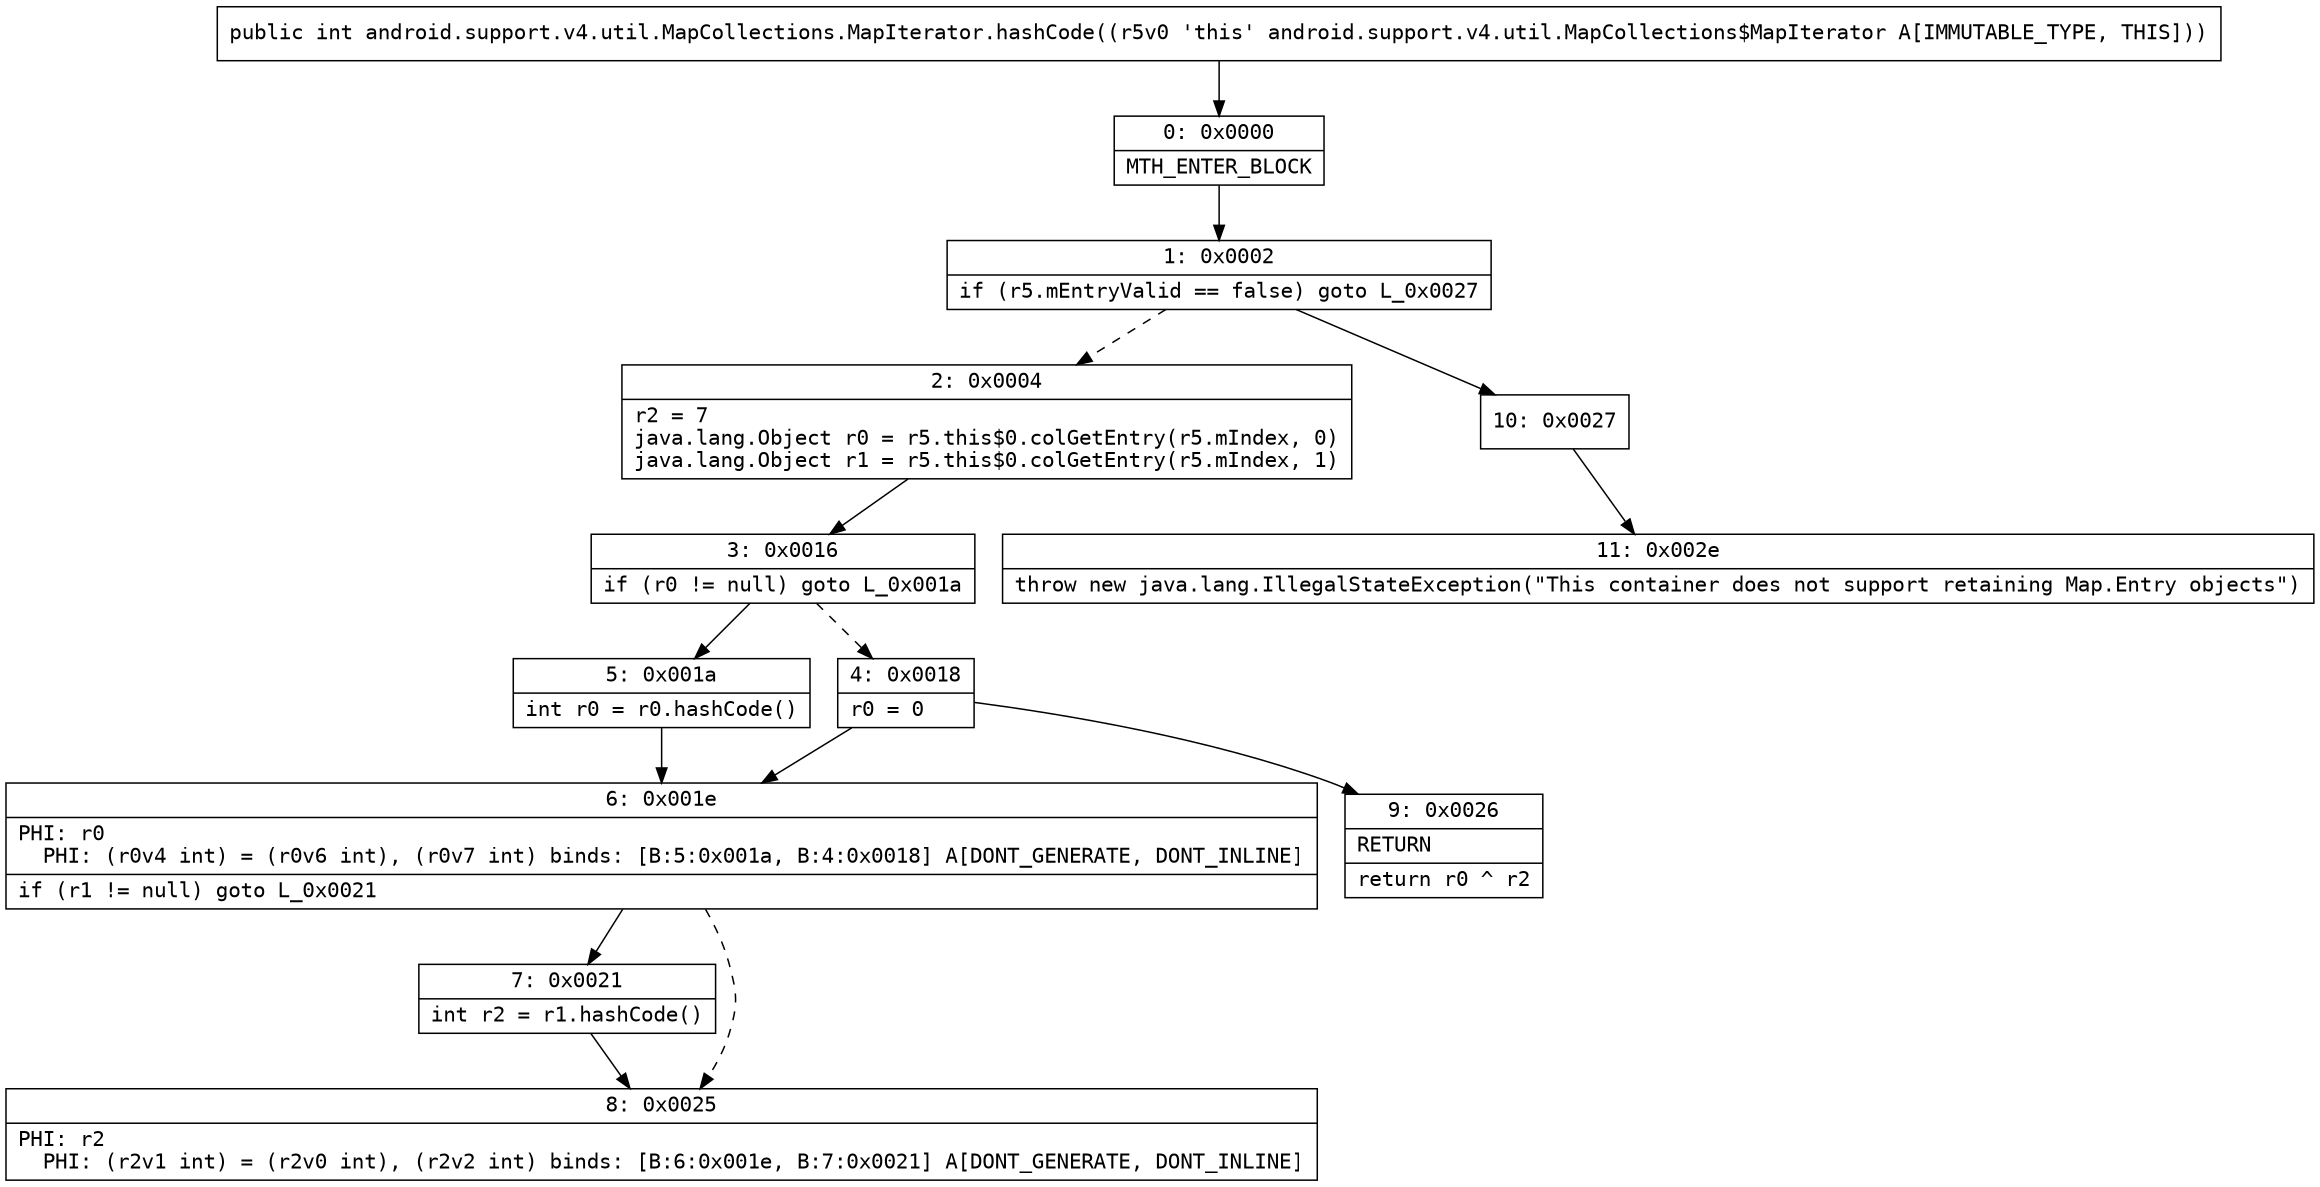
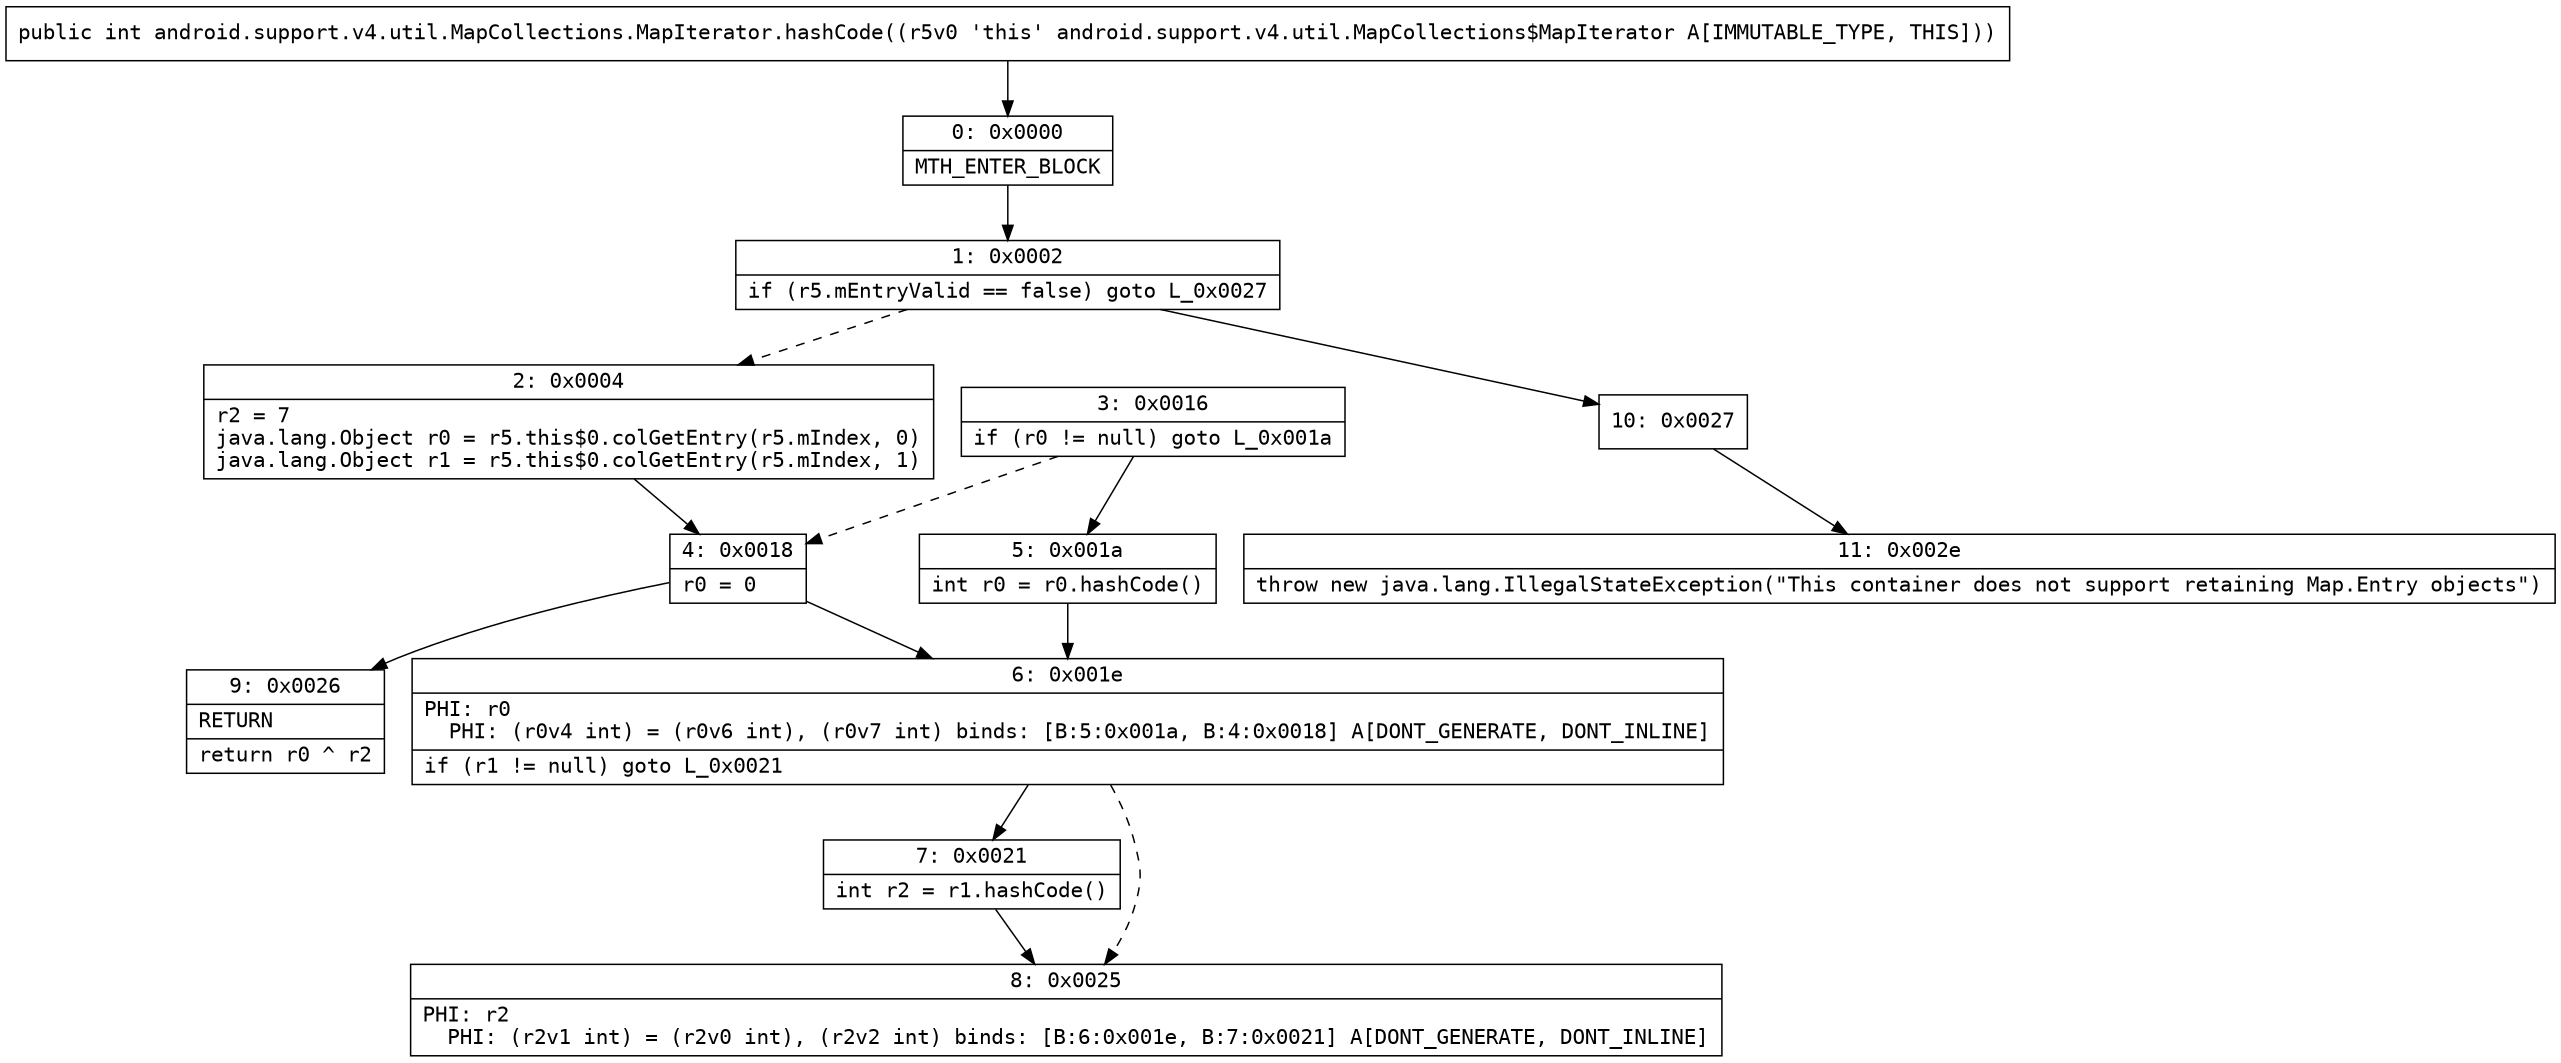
edge "2: 0x0004" -> "3: 0x0016": now "2: 0x0004" -> "4: 0x0018"
